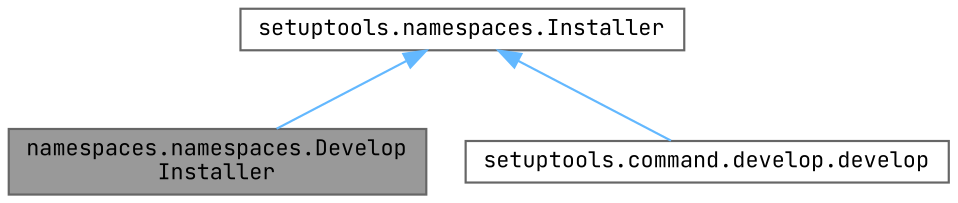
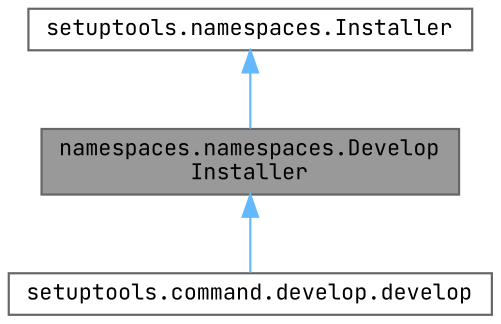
edge "setuptools.command.develop.develop" -> "setuptools.namespaces.Installer": now "setuptools.command.develop.develop" -> "namespaces.namespaces.Develop Installer"
